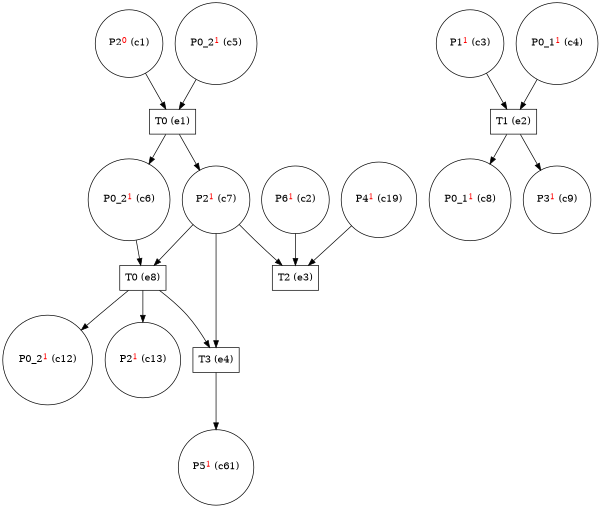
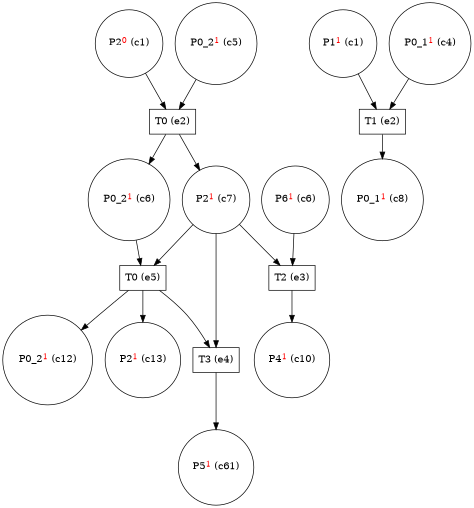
node "P1": text "(c3)" -> "(c1)"
node "T0 (e1)": label "T0 (e1)" -> "T0 (e2)"
node "P6": text "(c2)" -> "(c6)"
node "P4": text "(c19)" -> "(c10)"
node "P3": removed
edge "P4" -> "T2 (e3)": reversed
node "T0 (e8)": label "T0 (e8)" -> "T0 (e5)"
